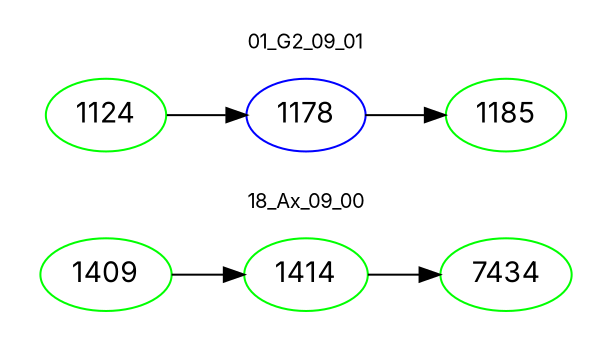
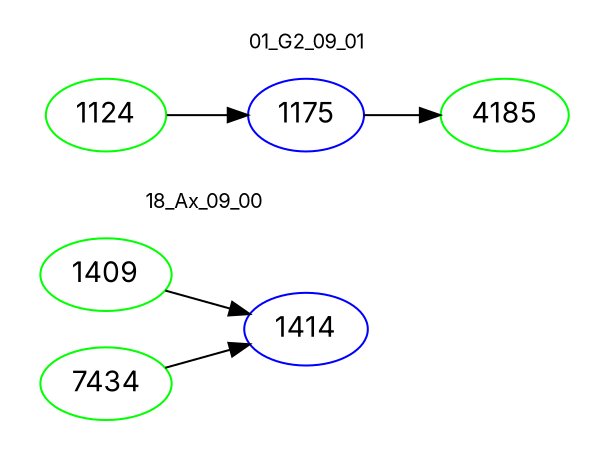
node "1178": label "1178" -> "1175"
node "1185": label "1185" -> "4185"
node "1414": color green -> blue
edge "1414" -> "7434": reversed
